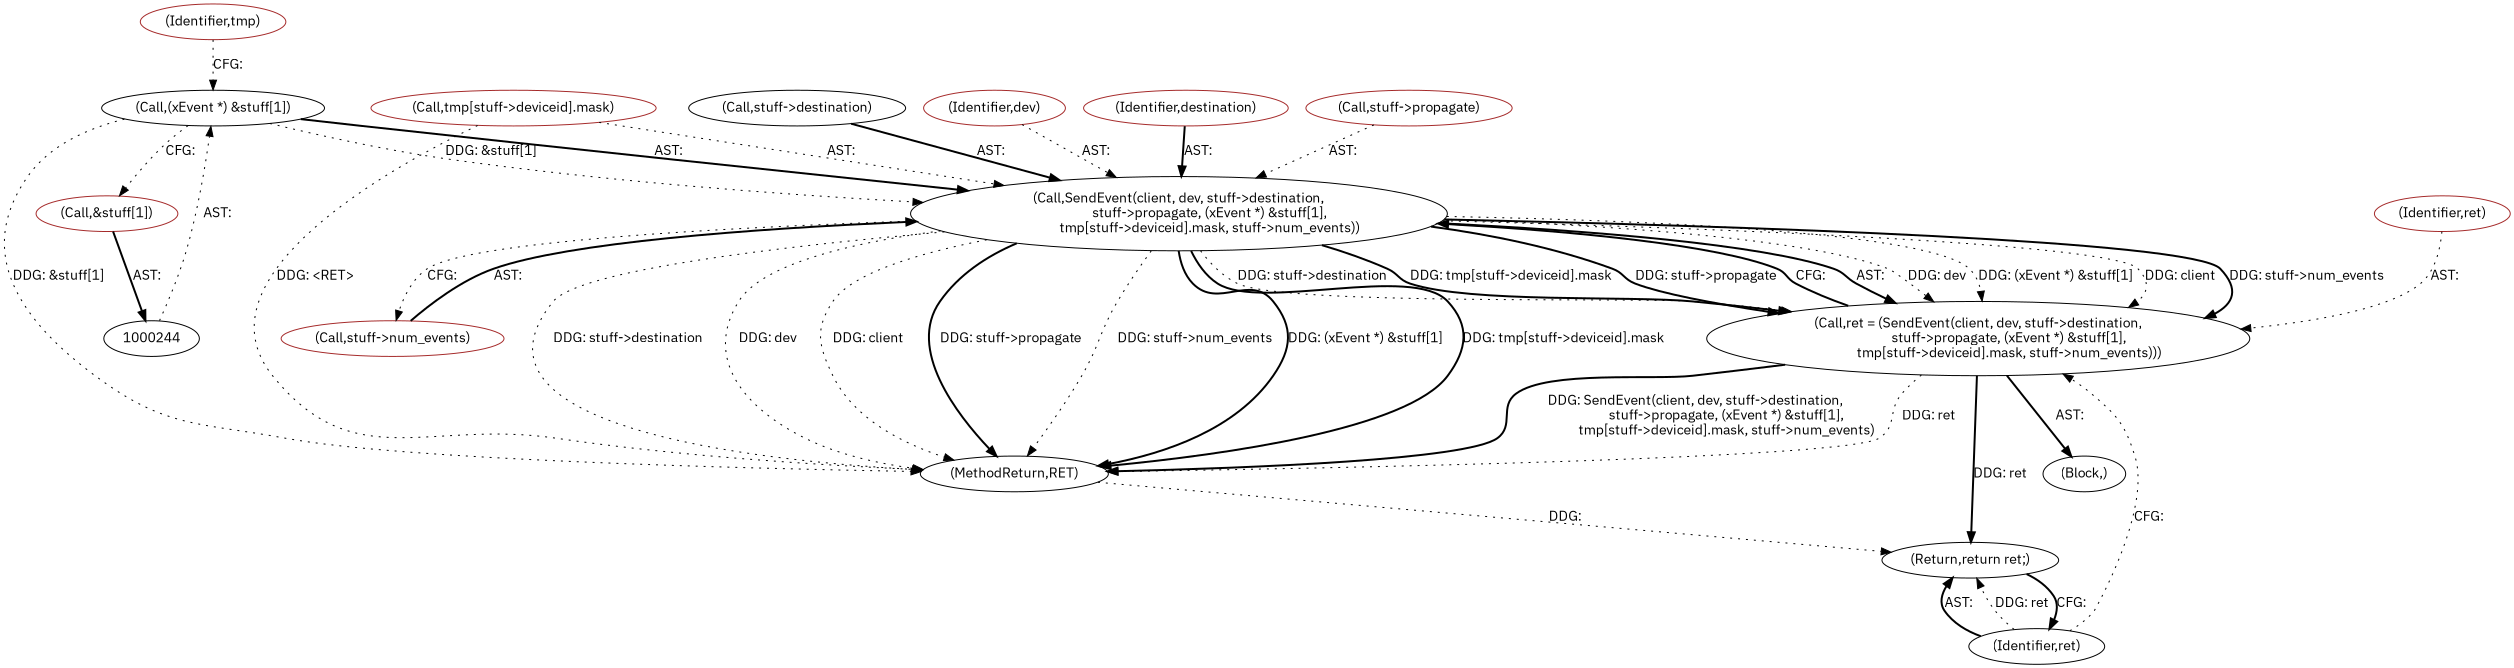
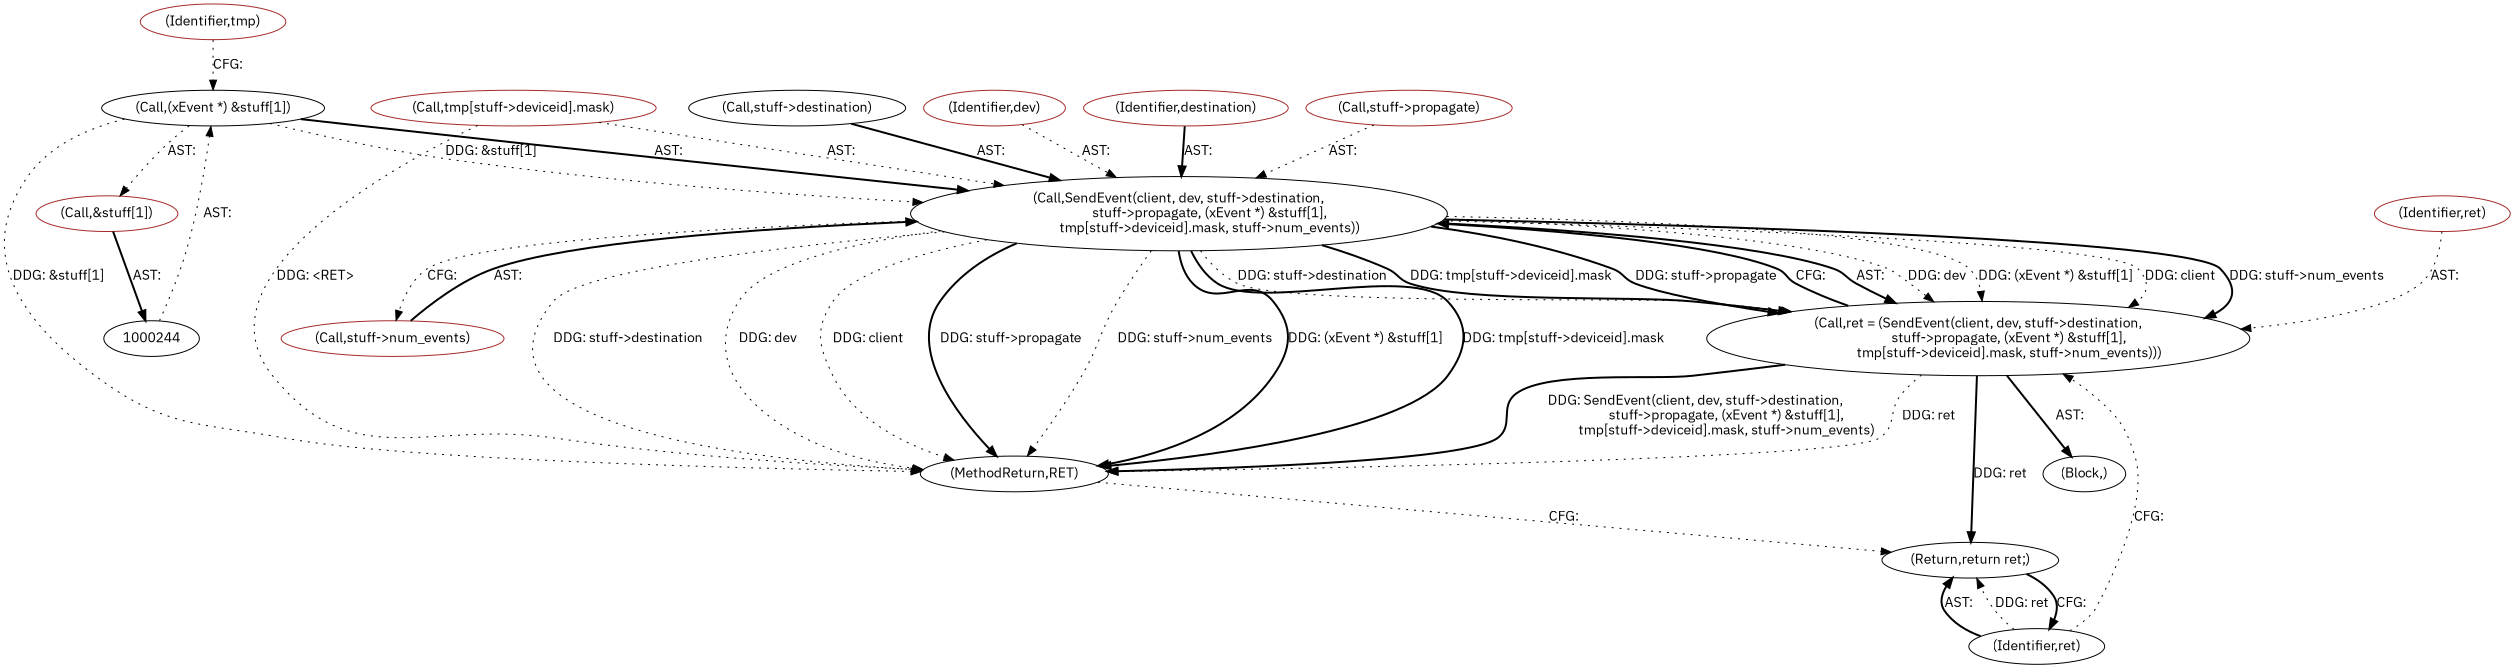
edge "(Call,(xEvent *) &stuff[1])" -> "(Call,&stuff[1])": label "CFG: " -> "AST: "
edge "(MethodReturn,RET)" -> "(Return,return ret;)": label "DDG: " -> "CFG: "
